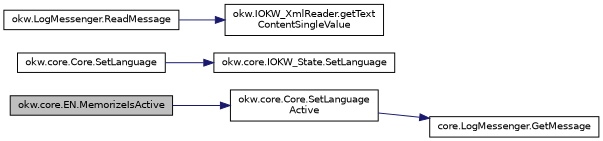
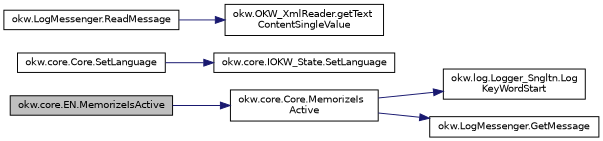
node "okw.IOKW_XmlReader.getText ContentSingleValue": label "okw.IOKW_XmlReader.getText ContentSingleValue" -> "okw.OKW_XmlReader.getText ContentSingleValue"
node "okw.log.Logger_Sngltn.Log KeyWordStart": added
node "okw.core.Core.SetLanguage Active": label "okw.core.Core.SetLanguage Active" -> "okw.core.Core.MemorizeIs Active"
node "core.LogMessenger.GetMessage": label "core.LogMessenger.GetMessage" -> "okw.LogMessenger.GetMessage"
